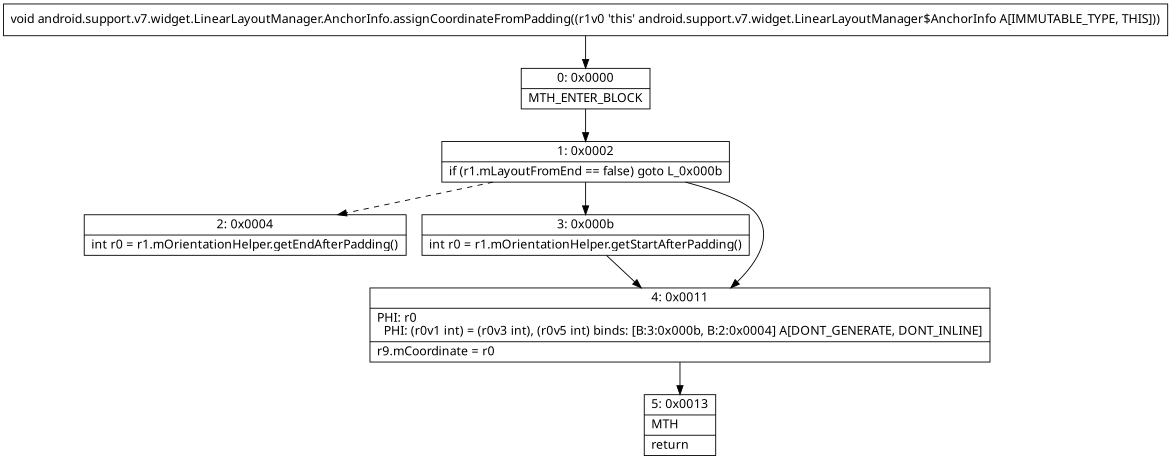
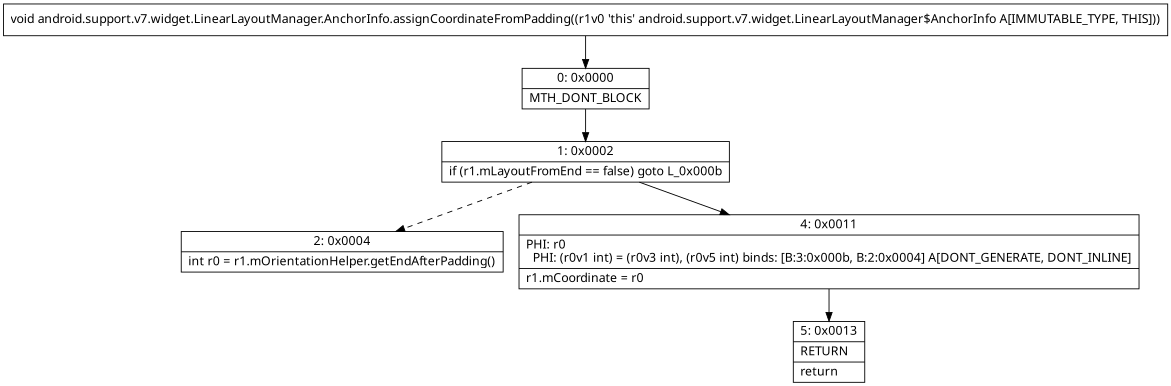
node "0: 0x0000": text "MTH_ENTER_BLOCK" -> "MTH_DONT_BLOCK"
node "3: 0x000b": removed
node "4: 0x0011": text "r9.mCoordinate = r0" -> "r1.mCoordinate = r0"
node "5: 0x0013": text "MTH" -> "RETURN"
